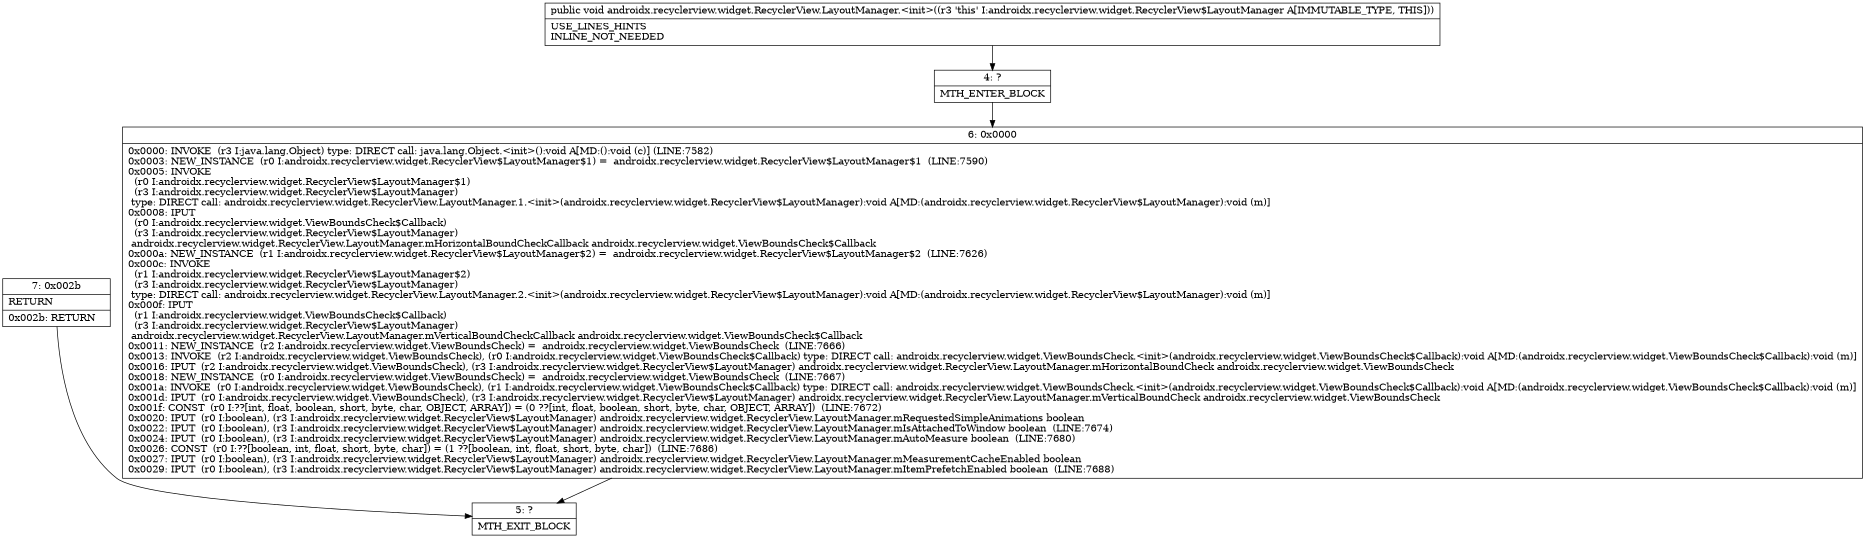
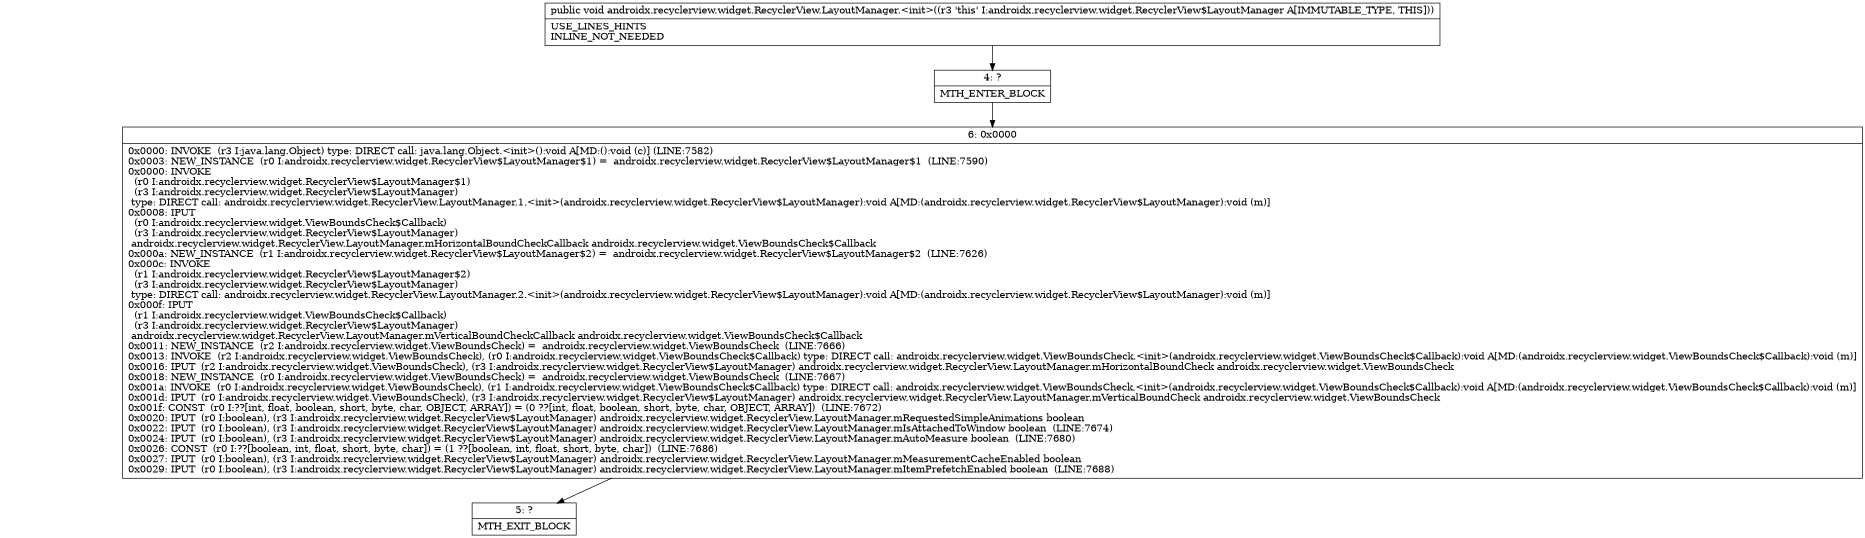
node "6: 0x0000": text "0x0005: INVOKE" -> "0x0000: INVOKE"
node "7: 0x002b": removed
